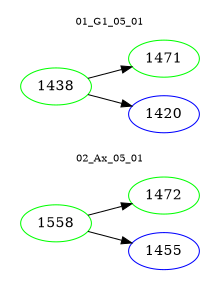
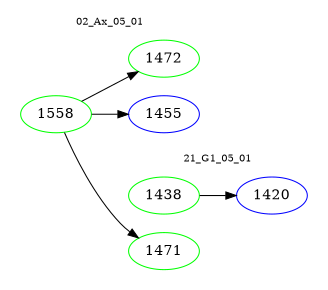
cluster "01_G1_05_01": label "01_G1_05_01" -> "21_G1_05_01"
edge "1438" -> "1471": now "1558" -> "1471"
